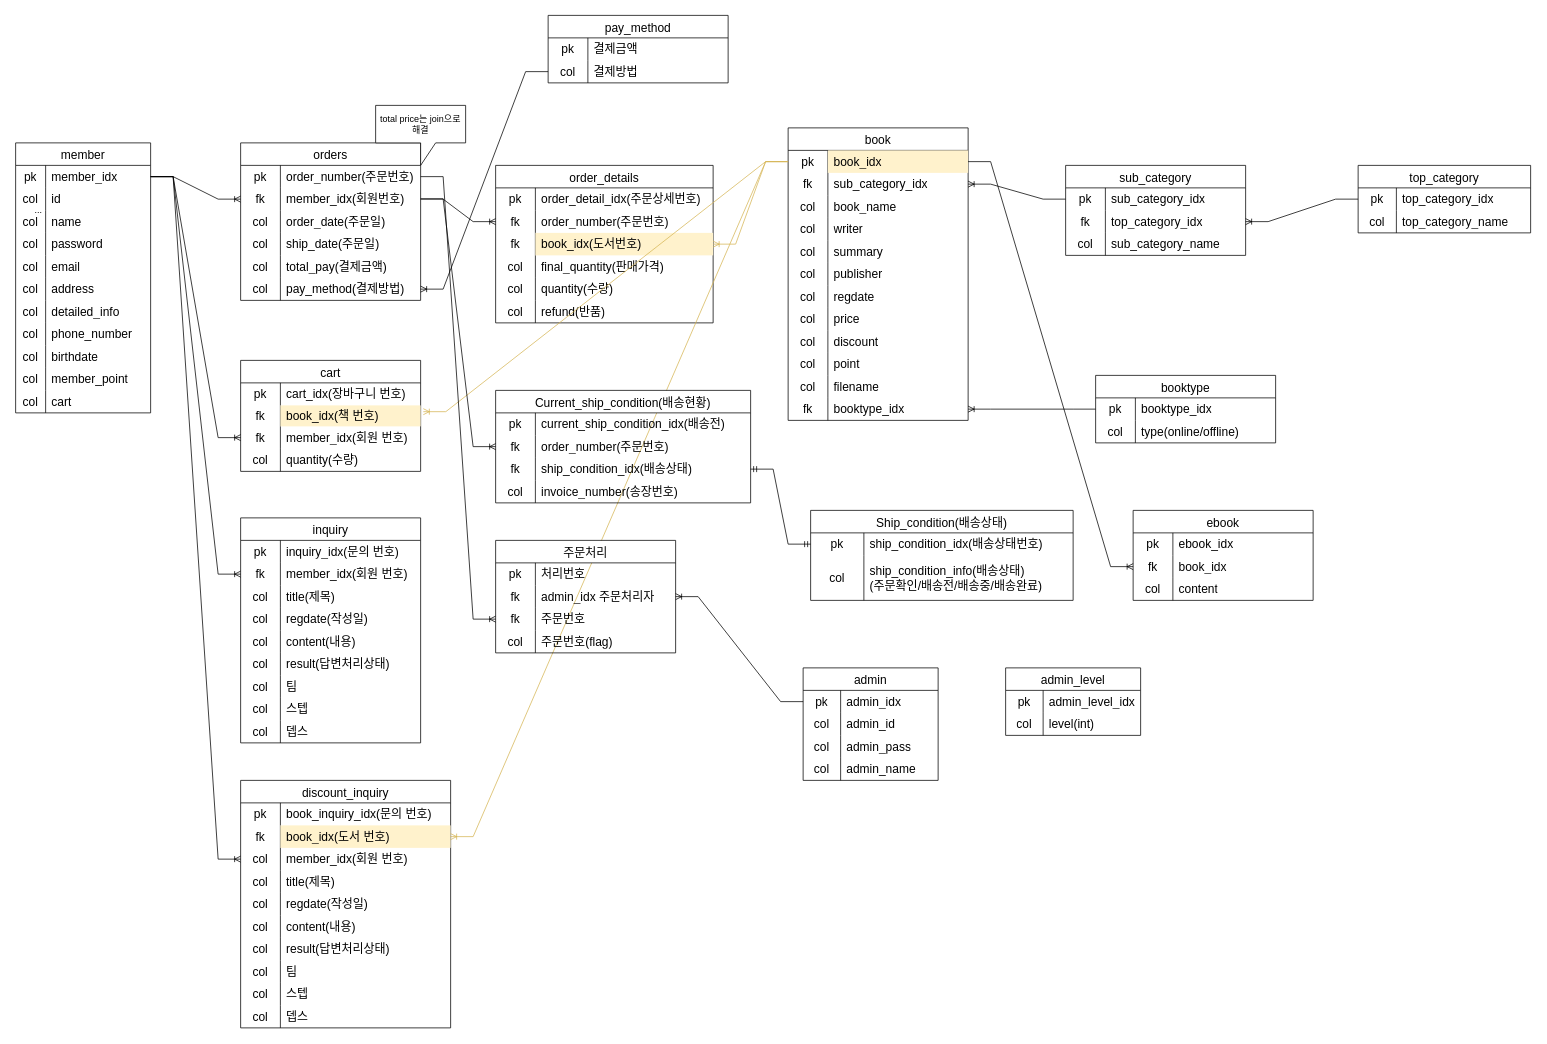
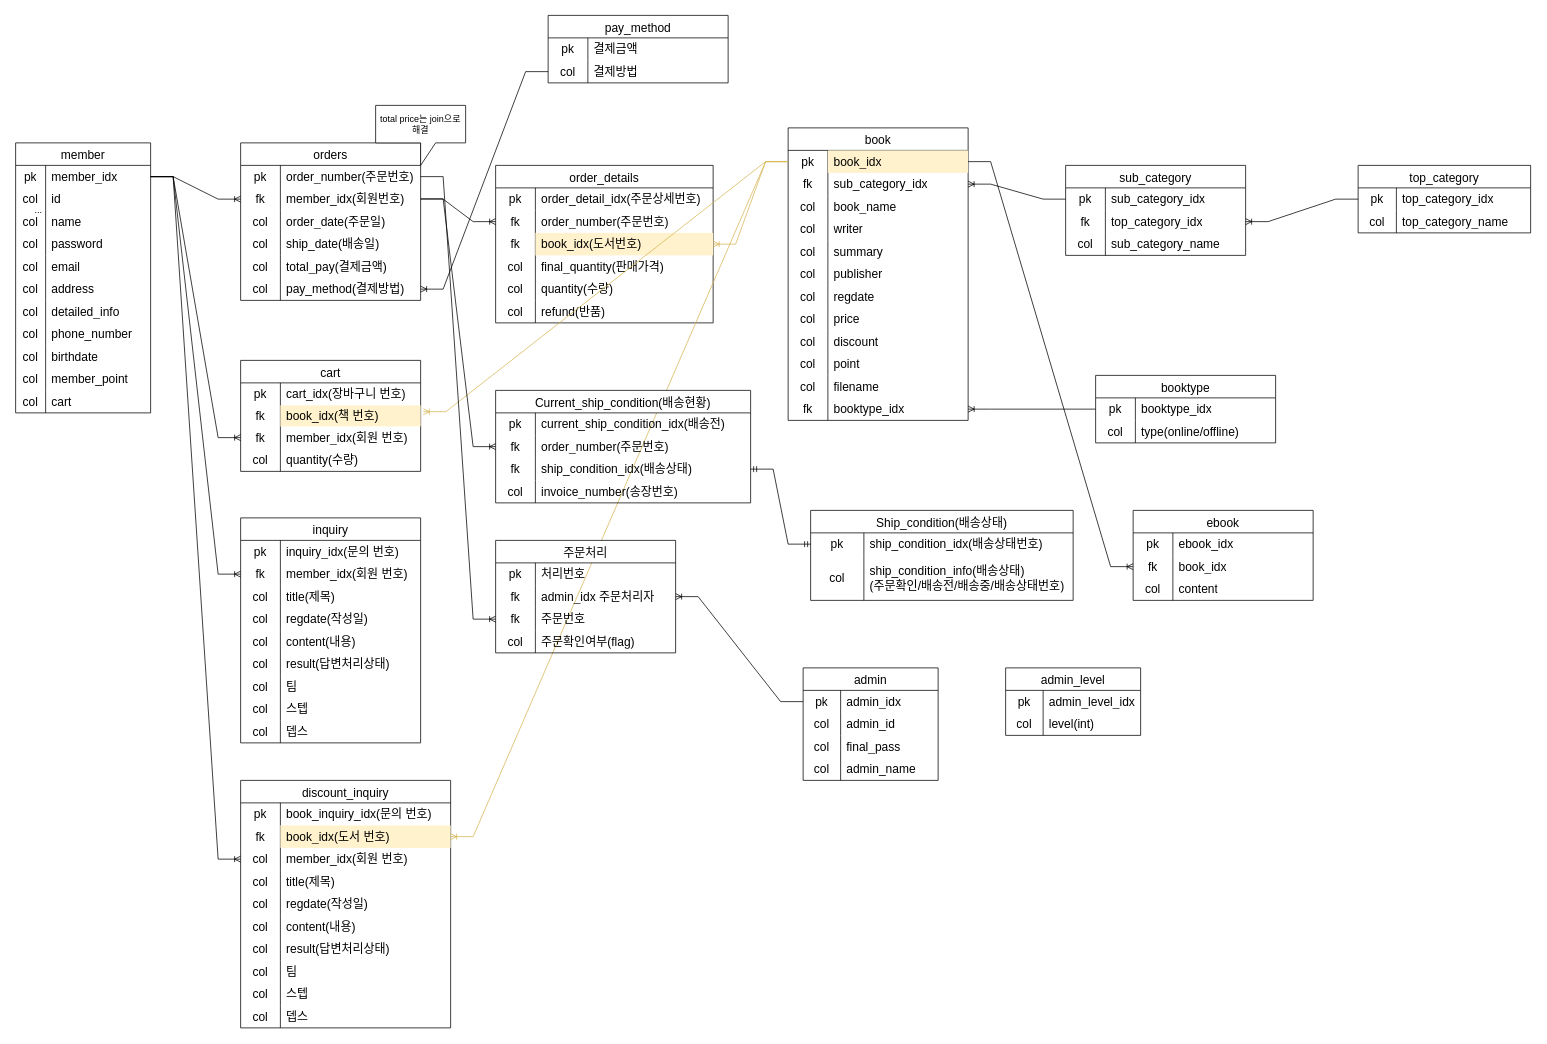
node "ship_date(주문일)": label "ship_date(주문일)" -> "ship_date(배송일)"
node "ship_condition_info(배송상태) (주문확인/배송전/배송중/배송완료)": label "ship_condition_info(배송상태) (주문확인/배송전/배송중/배송완료)" -> "ship_condition_info(배송상태) (주문확인/배송전/배송중/배송상태번호)"
node "주문번호(flag)": label "주문번호(flag)" -> "주문확인여부(flag)"
node "admin_pass": label "admin_pass" -> "final_pass"
